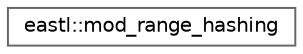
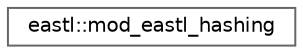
node "eastl::mod_range_hashing": label "eastl::mod_range_hashing" -> "eastl::mod_eastl_hashing"
